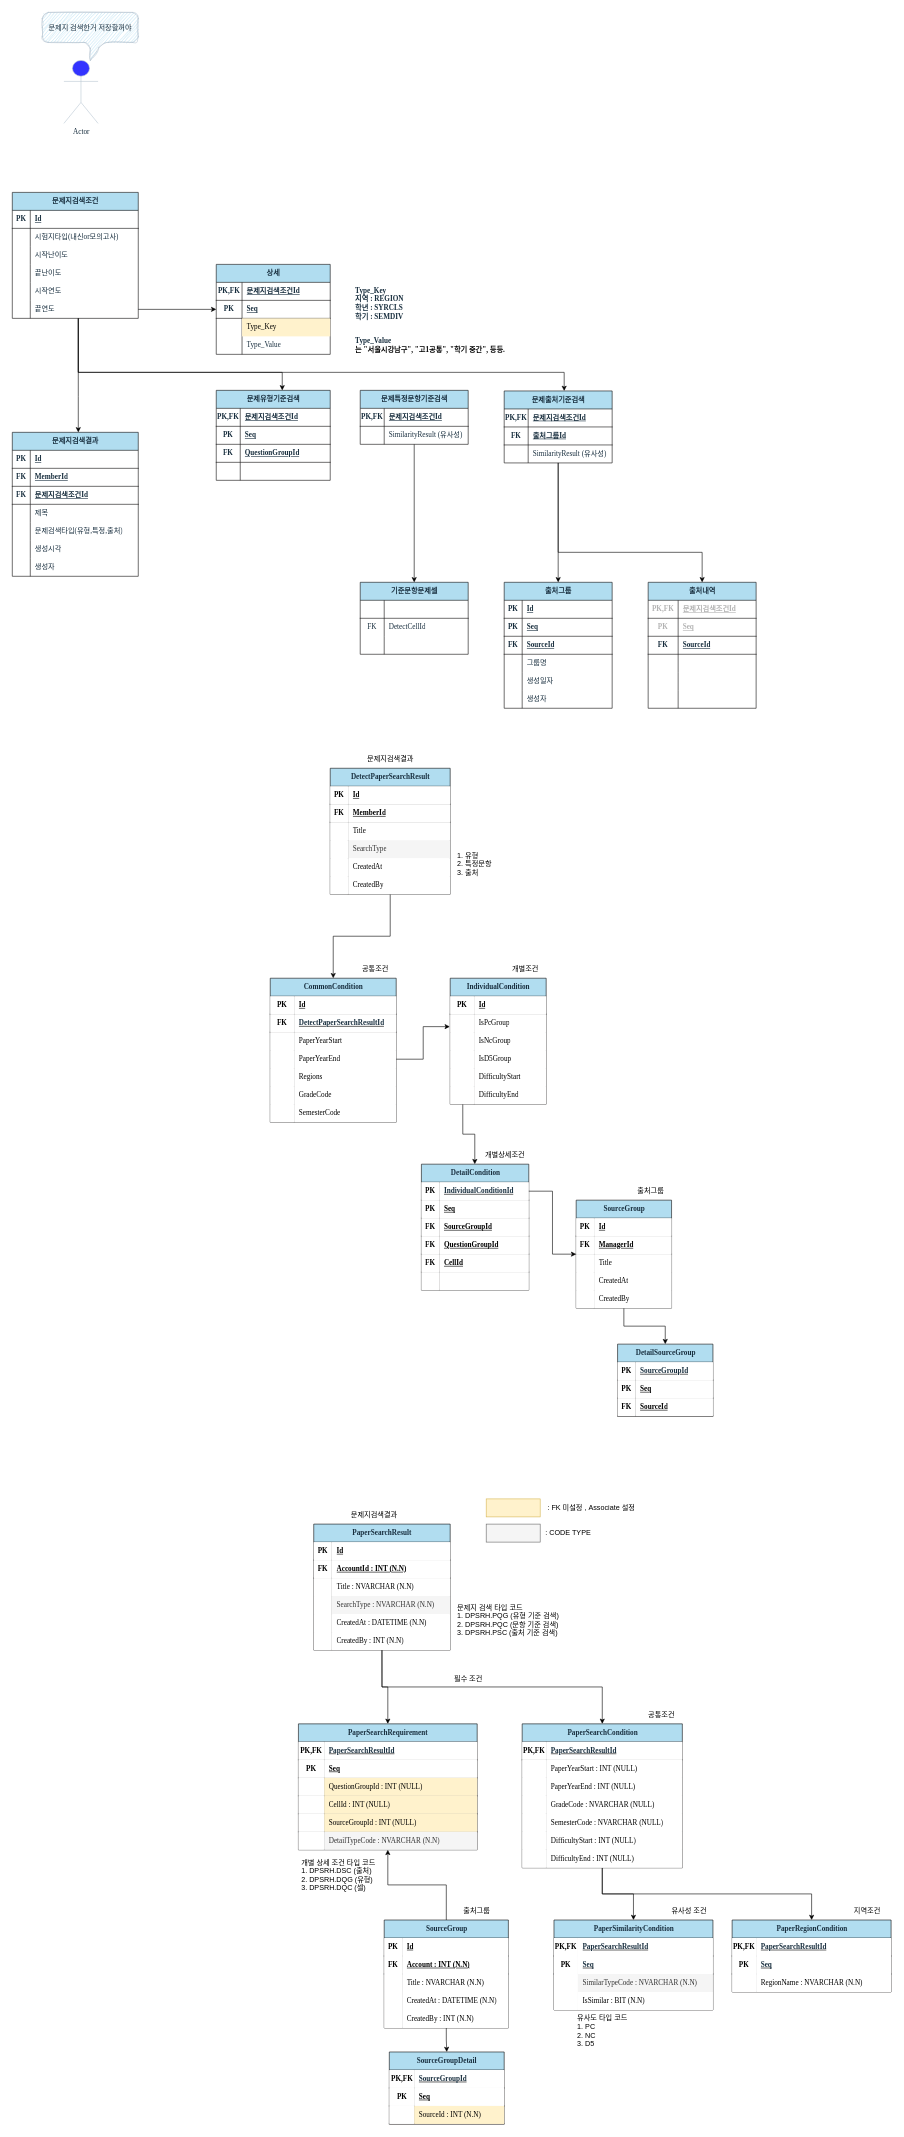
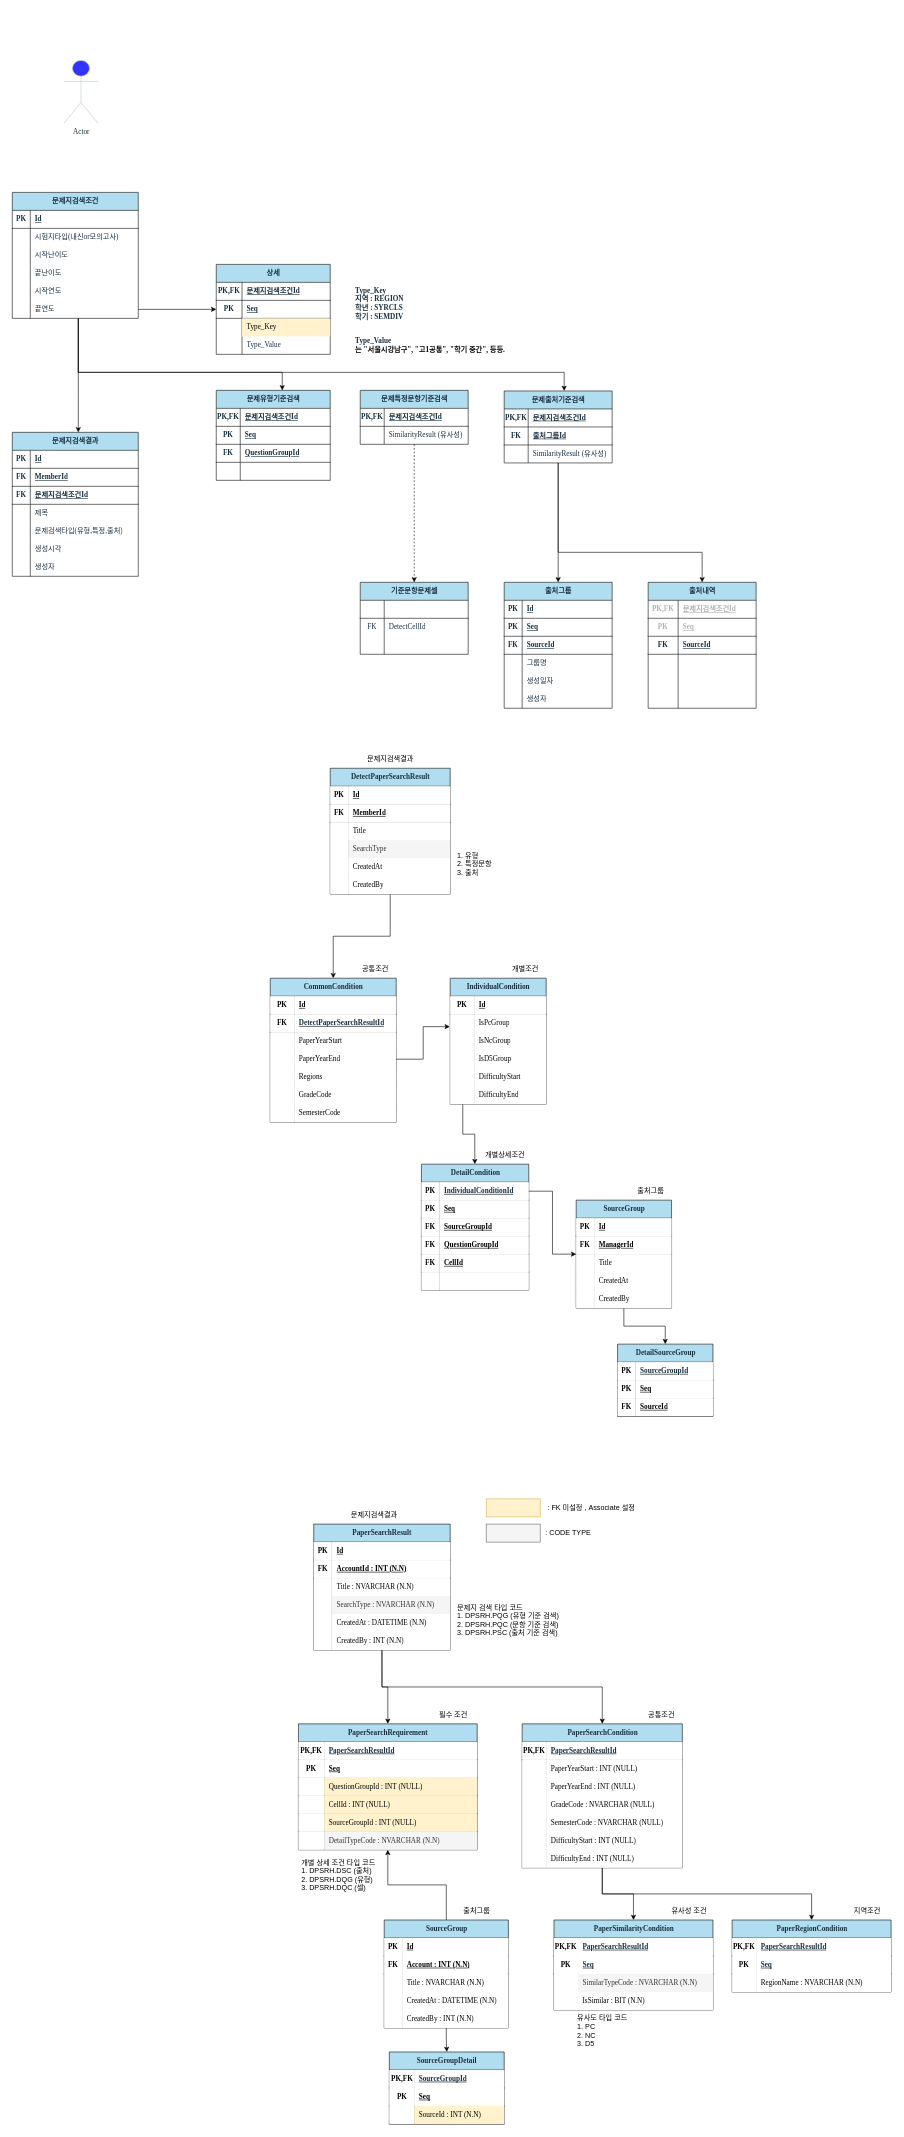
node "문제지 검색한거 저장할꺼야": removed
edge "문제특정문항기준검색" -> "기준문항문제셀": style solid -> dashed
node "필수 조건": moved (468, 1679) -> (453, 1715)
